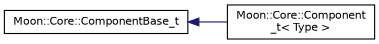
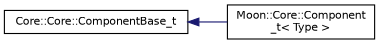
node "Moon::Core::ComponentBase_t": label "Moon::Core::ComponentBase_t" -> "Core::Core::ComponentBase_t"
